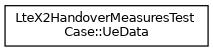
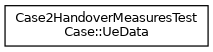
node "LteX2HandoverMeasuresTest Case::UeData": label "LteX2HandoverMeasuresTest Case::UeData" -> "Case2HandoverMeasuresTest Case::UeData"
